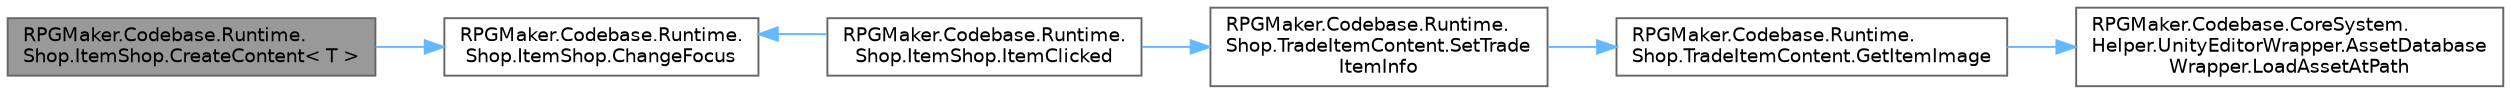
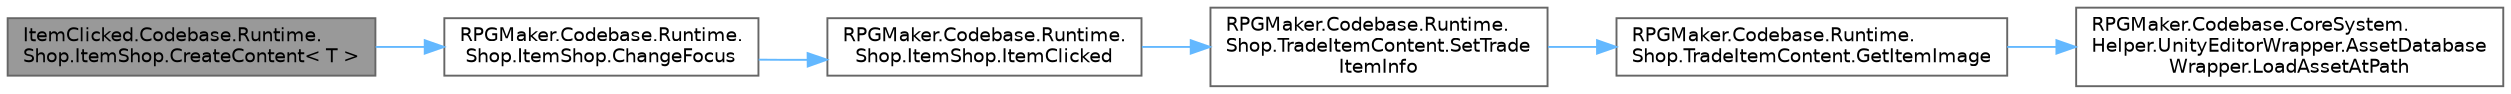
edge "RPGMaker.Codebase.Runtime. Shop.ItemShop.ItemClicked" -> "RPGMaker.Codebase.Runtime. Shop.ItemShop.ChangeFocus": reversed
node "RPGMaker.Codebase.Runtime. Shop.ItemShop.CreateContent< T >": label "RPGMaker.Codebase.Runtime. Shop.ItemShop.CreateContent< T >" -> "ItemClicked.Codebase.Runtime. Shop.ItemShop.CreateContent< T >"
